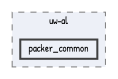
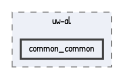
node "packer_common": label "packer_common" -> "common_common"
